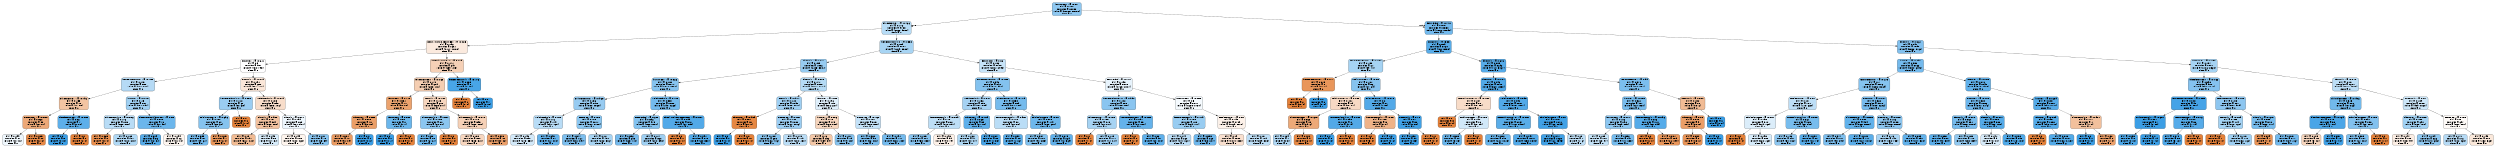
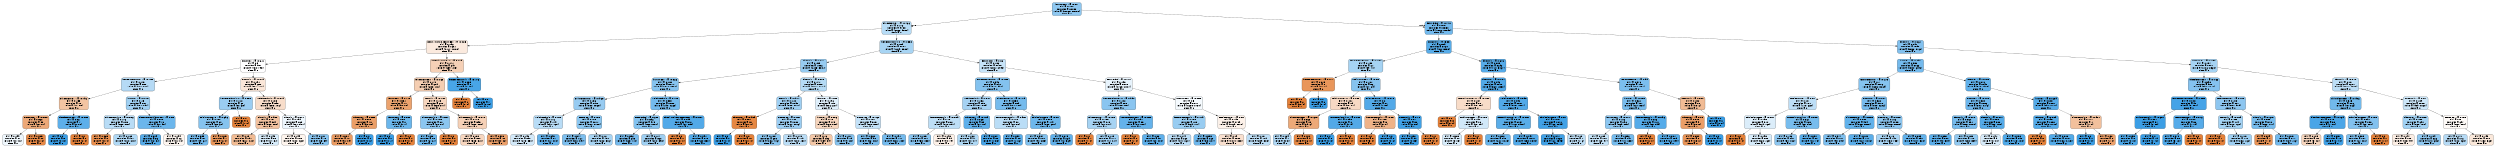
node "gini = 0.305 samples = 12 value = [3, 13] class = 1": fillcolor #67b4eb -> #d6ebfa
node "gini = 0.204 samples = 139 value = [26, 199] class = 1": fillcolor #e9965a -> #53aae8
